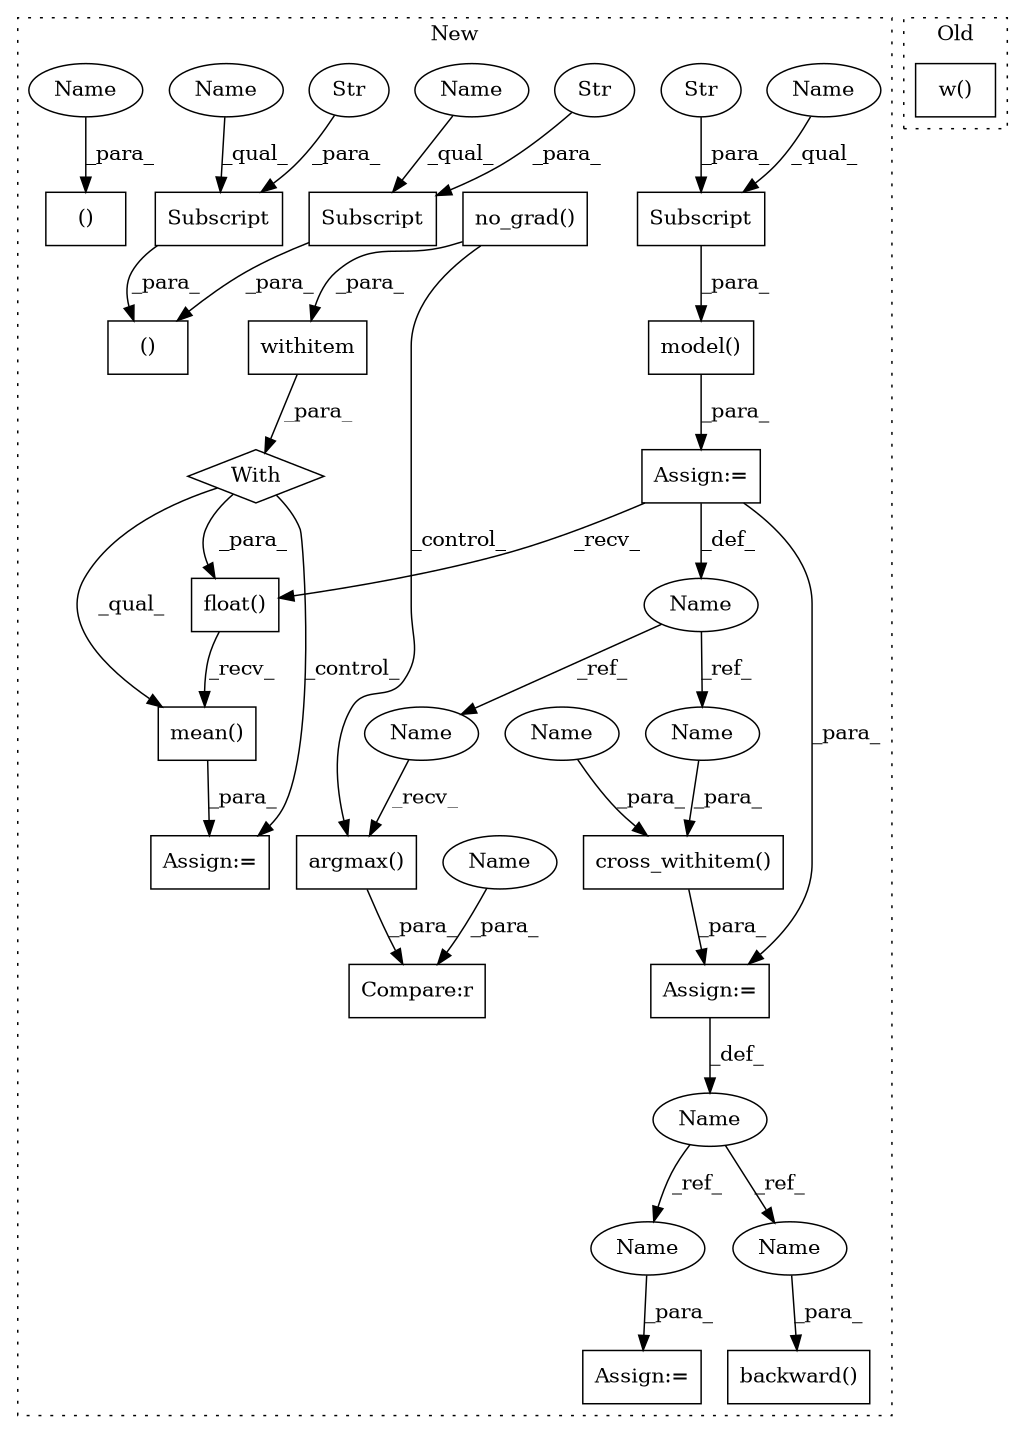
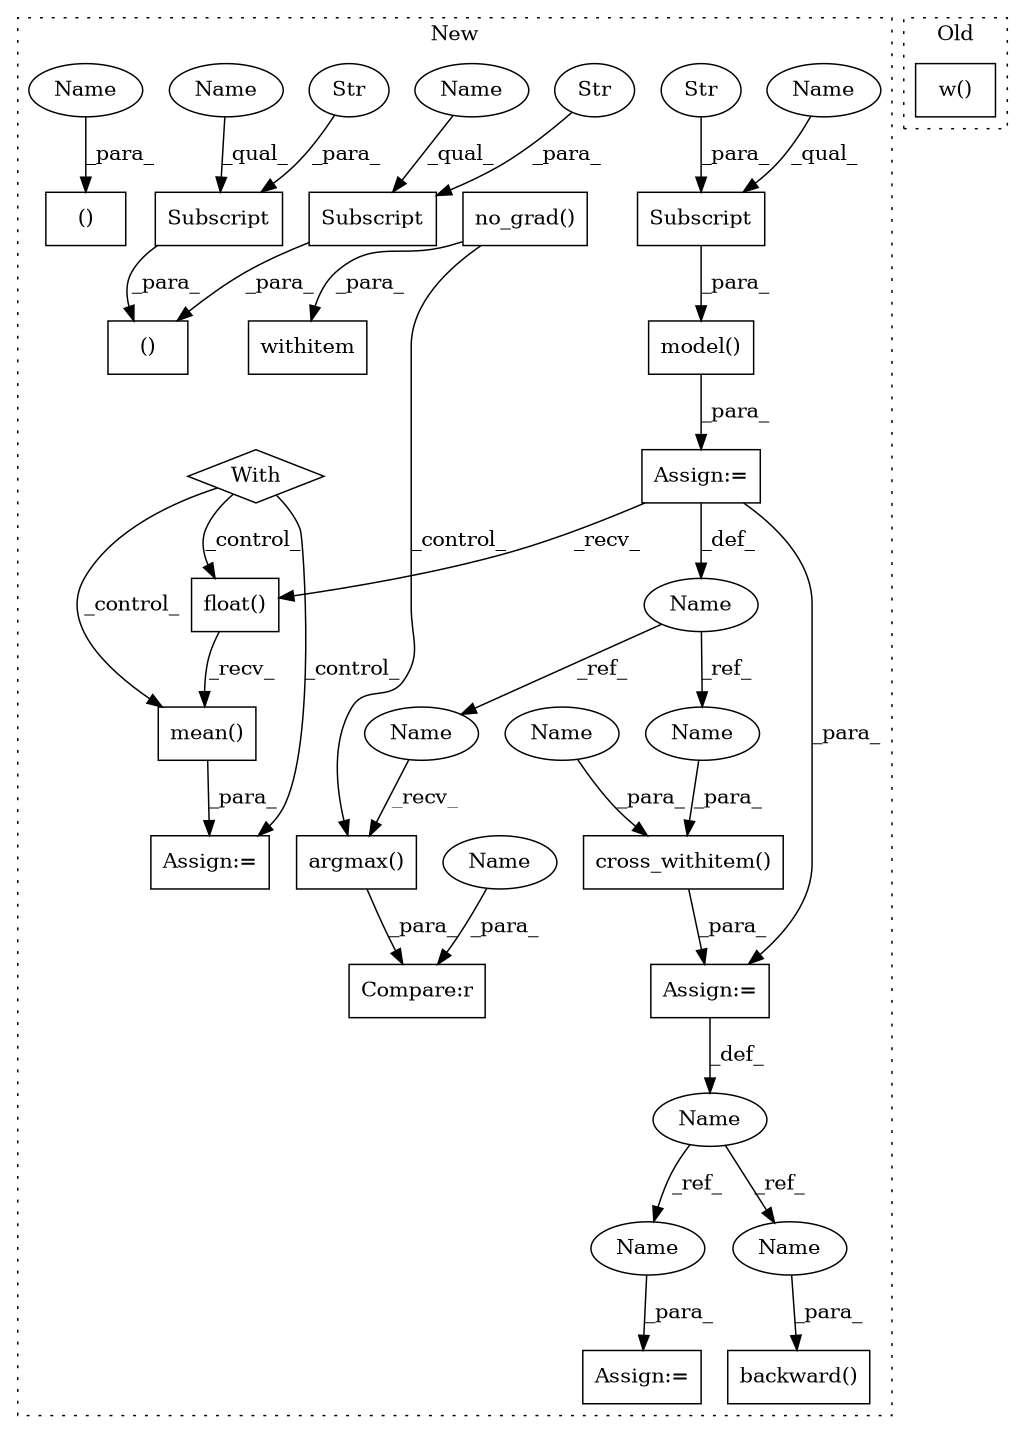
edge "withitem" -> "With": removed, label "_para_"
edge "With" -> "float()": label "_para_" -> "_control_"
edge "With" -> "mean()": label "_qual_" -> "_control_"
